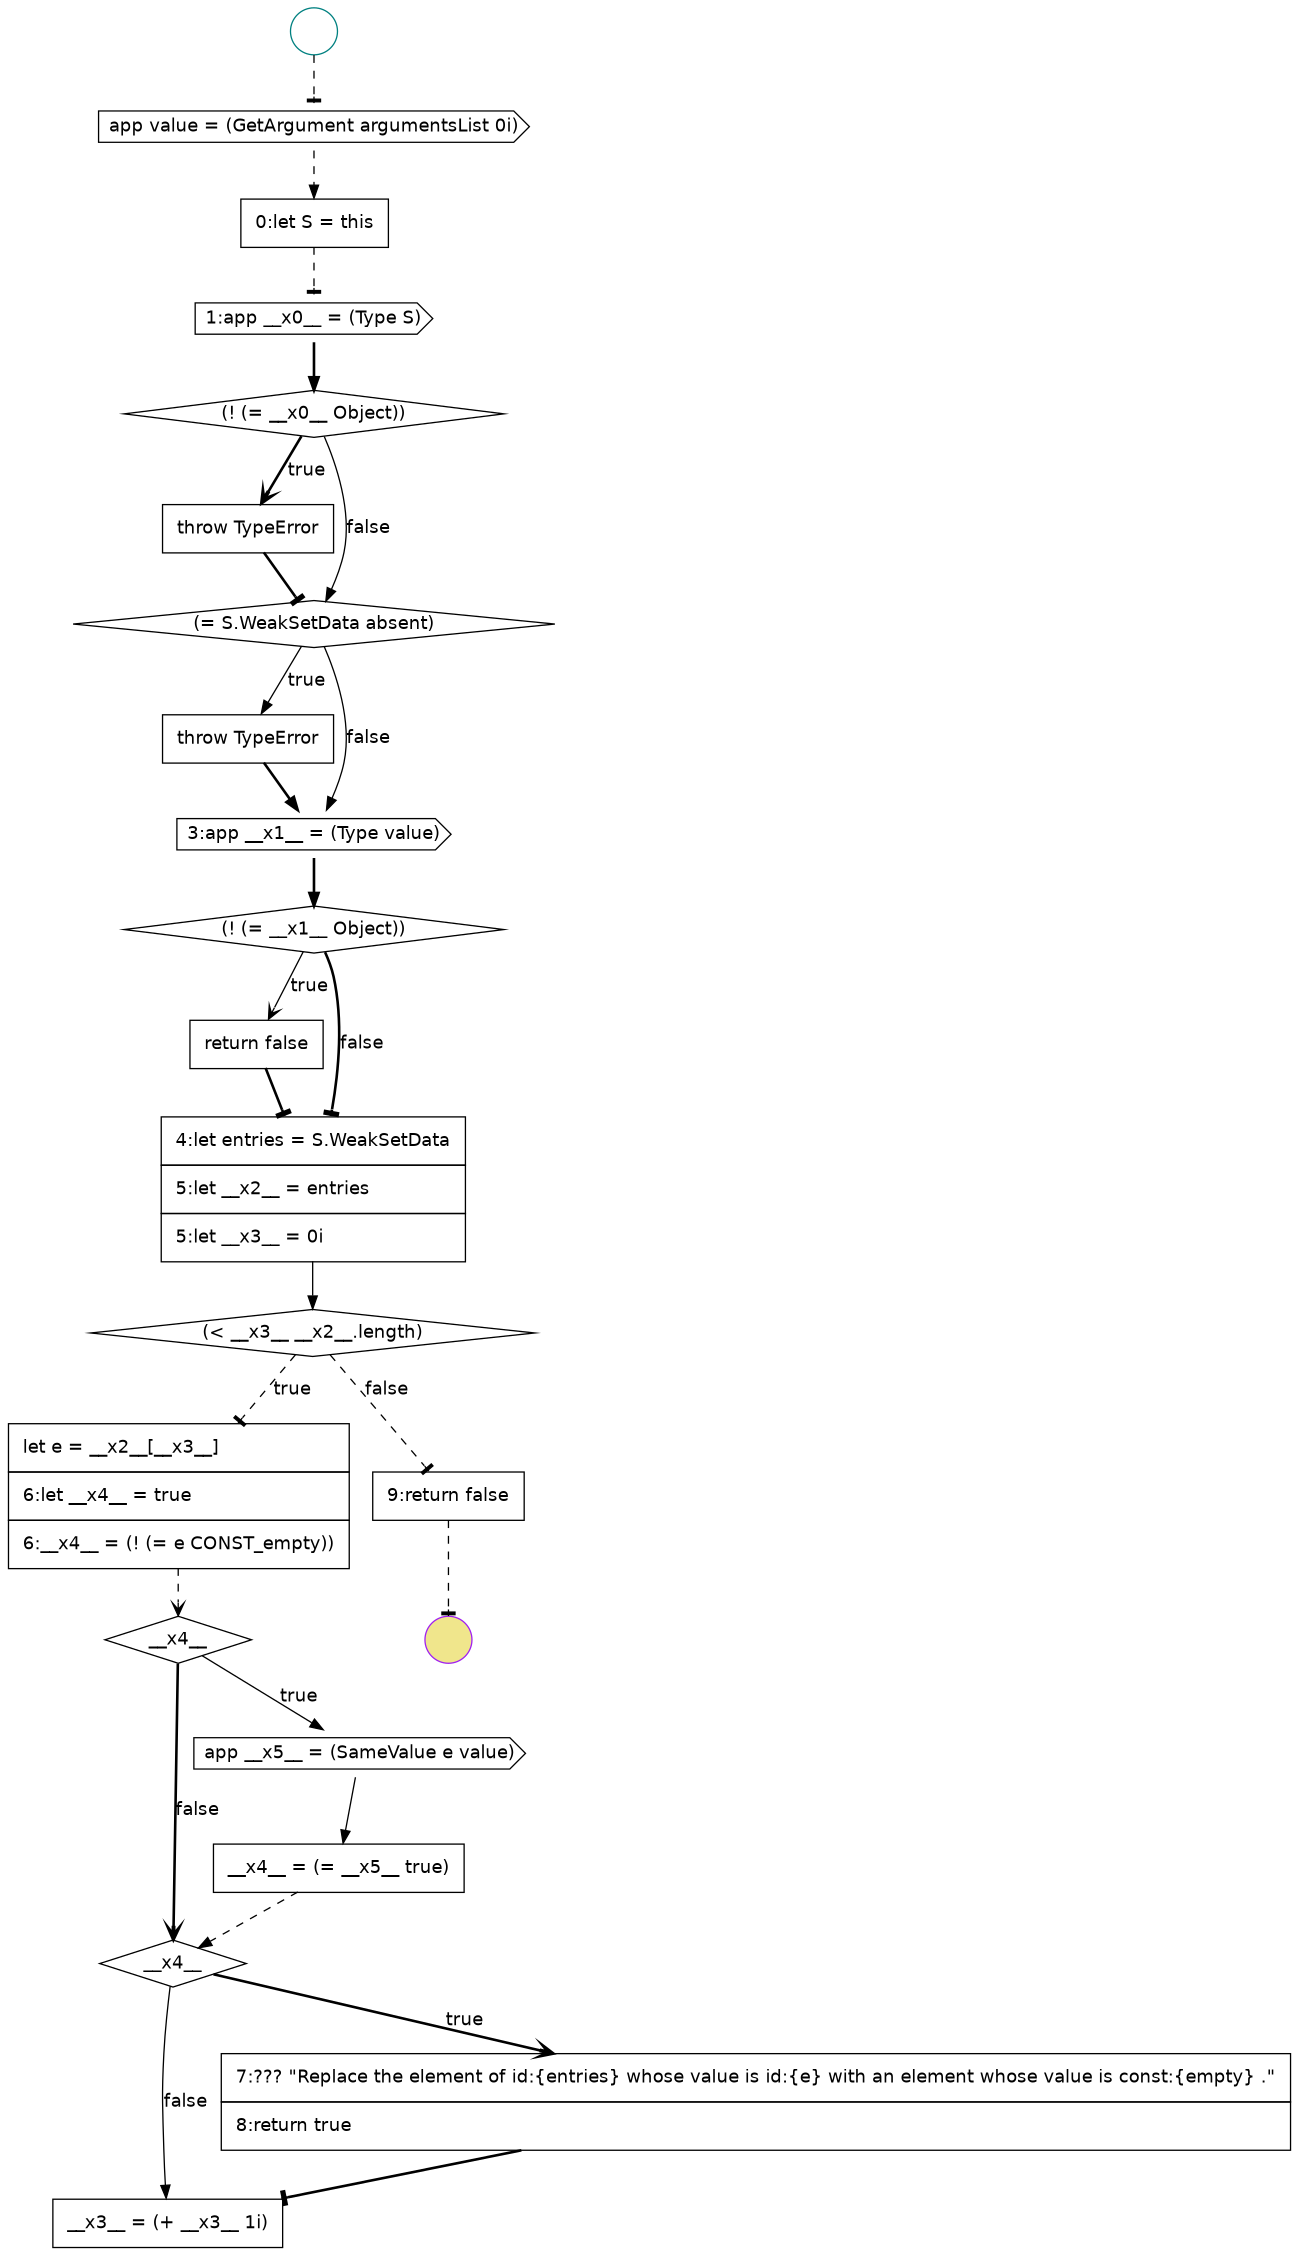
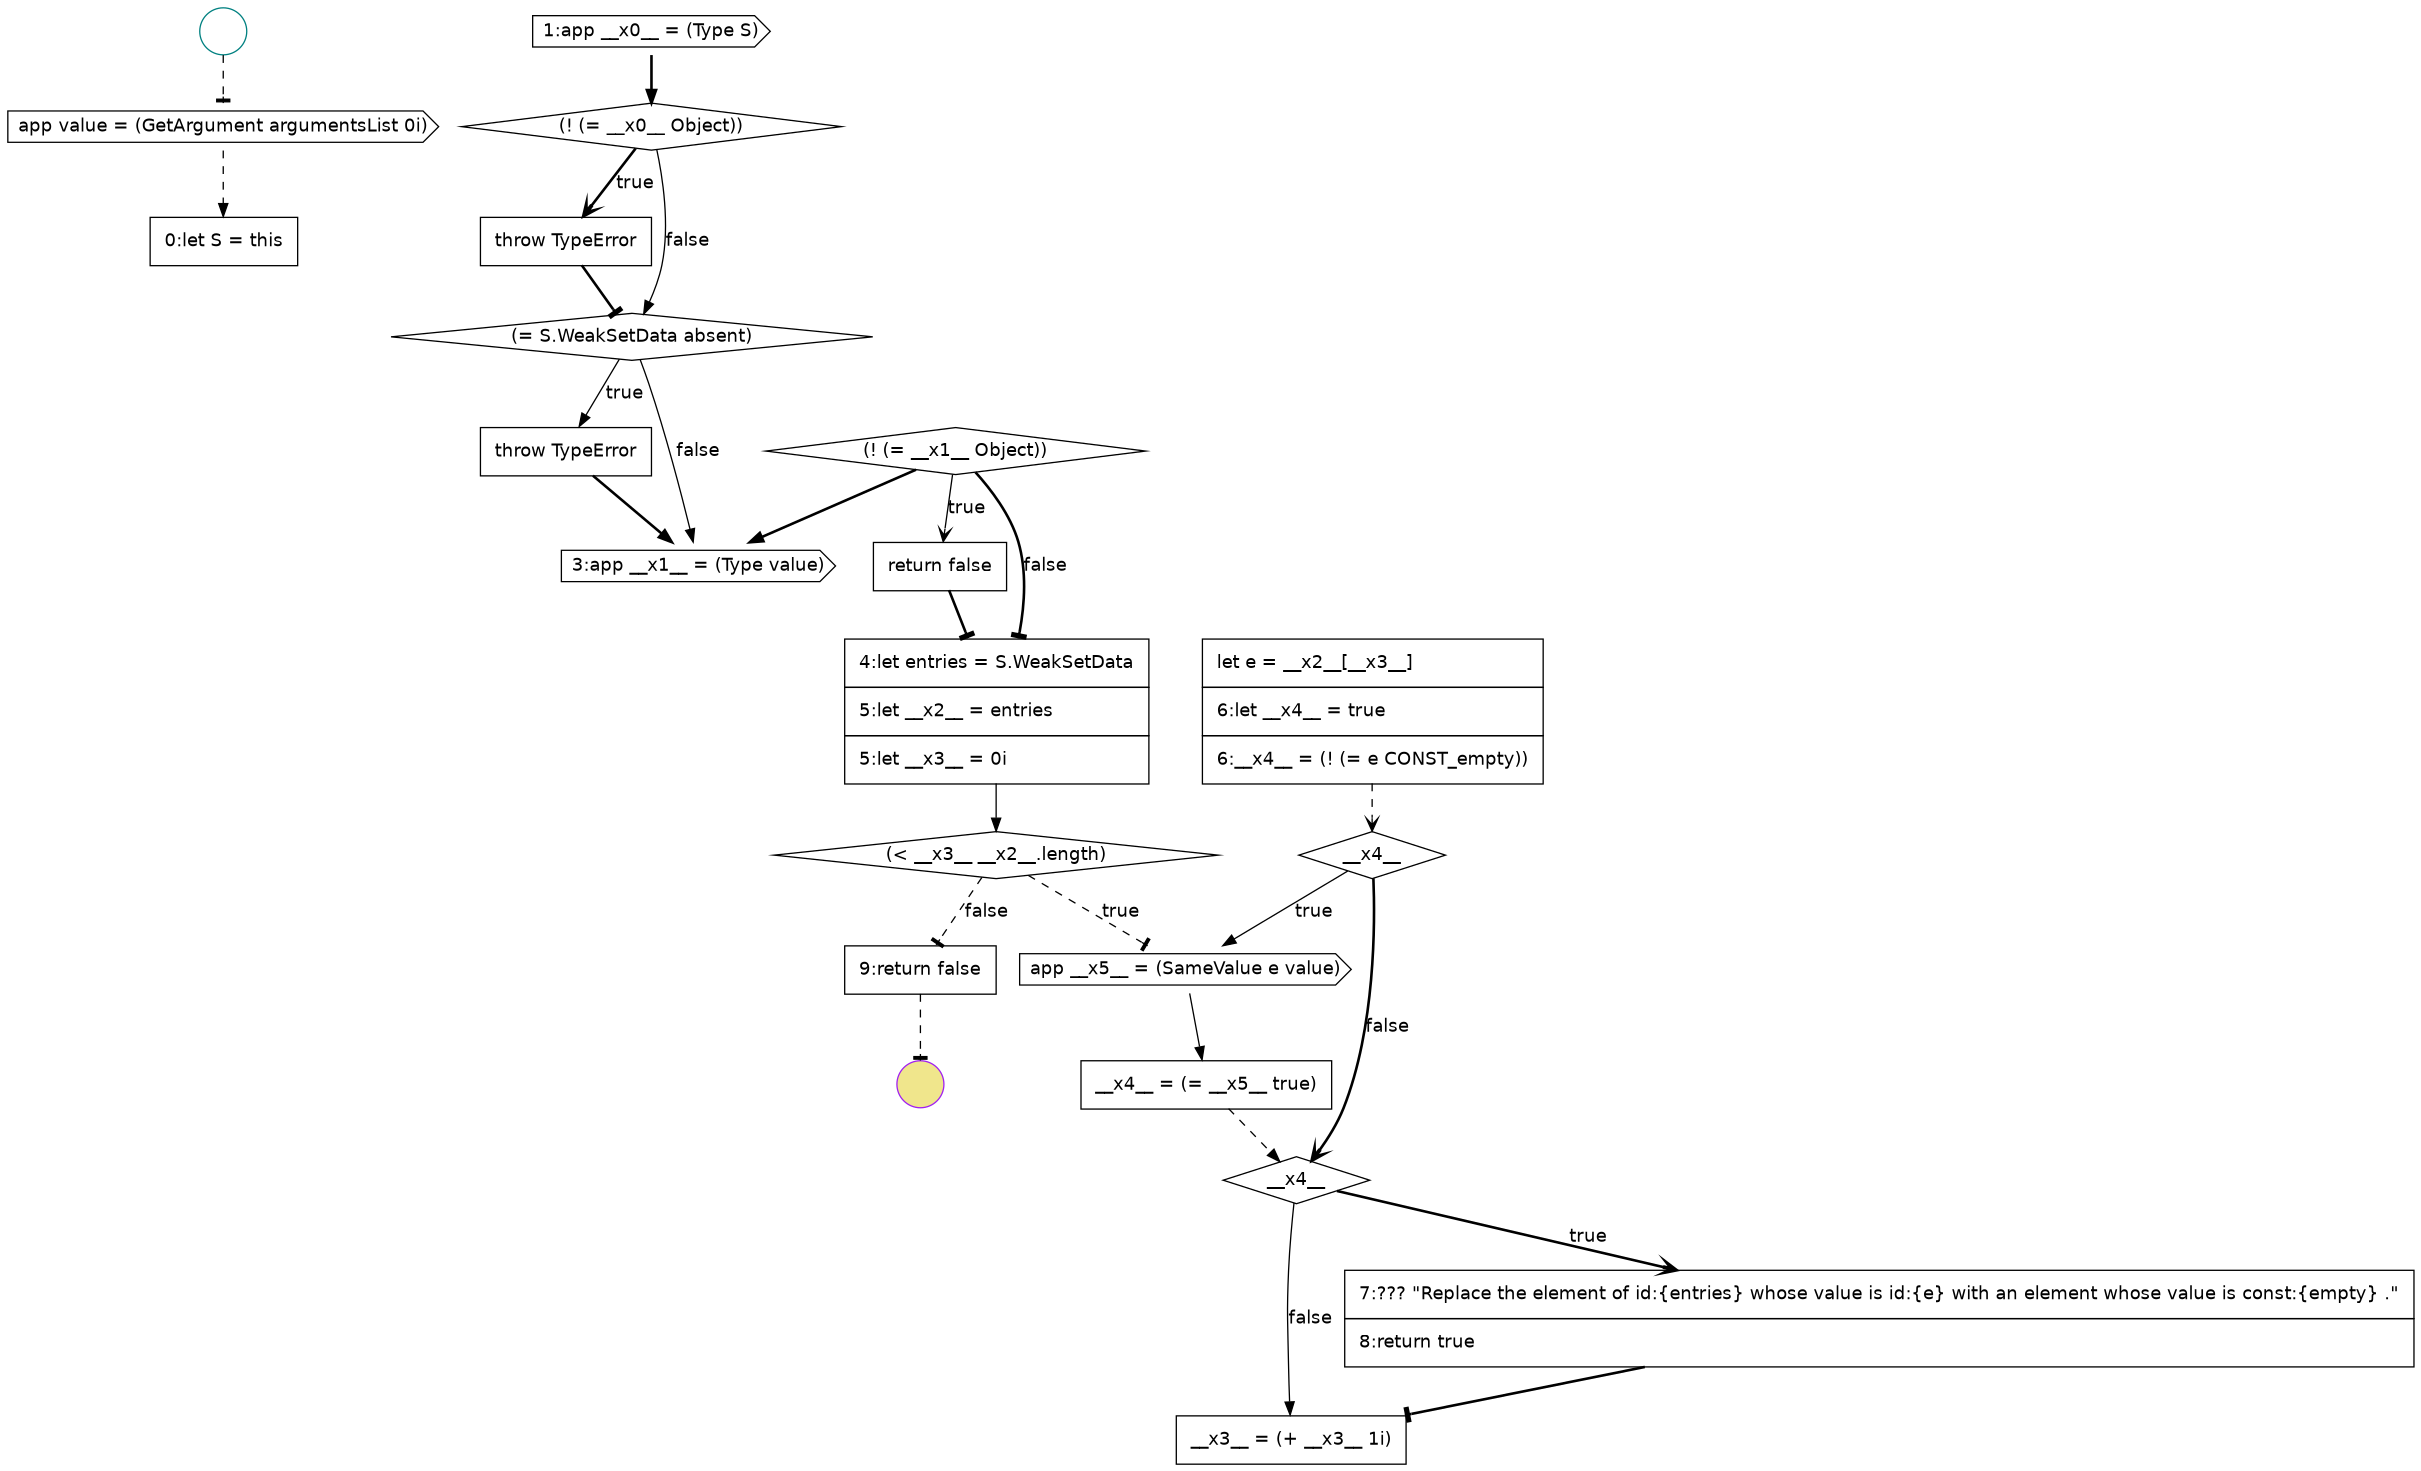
edge "0:let S = this" -> "1:app __x0__ = (Type S)": removed
edge "3:app __x1__ = (Type value)" -> "(! (= __x1__ Object))": reversed
edge "(< __x3__ __x2__.length)" -> "let e = __x2__[__x3__]": now "(< __x3__ __x2__.length)" -> "app __x5__ = (SameValue e value)"
